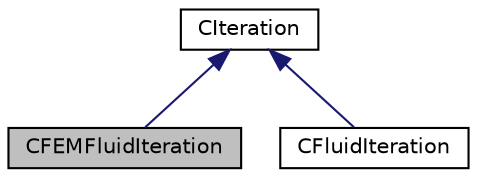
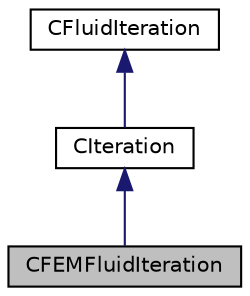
edge "CFluidIteration" -> "CIteration": reversed
